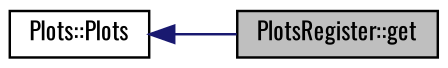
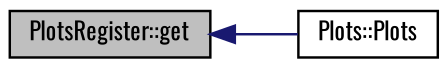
edge "PlotsRegister::get" -> "Plots::Plots": reversed
